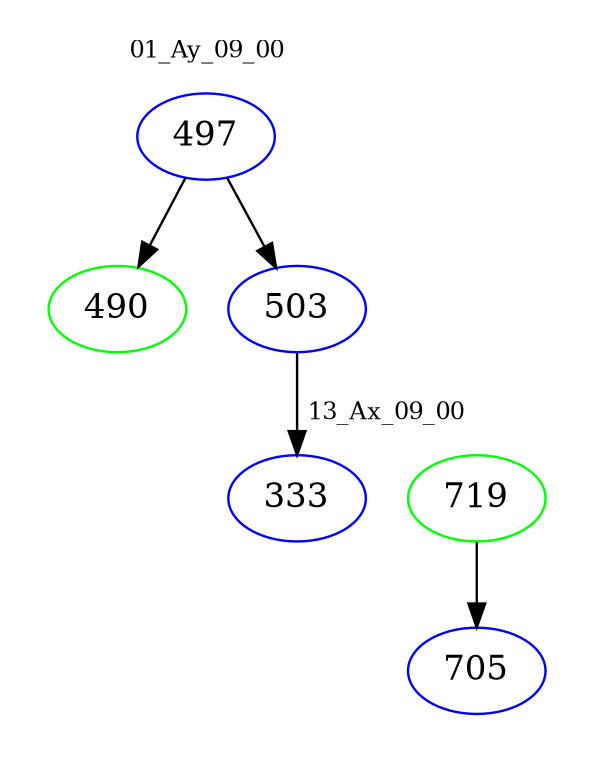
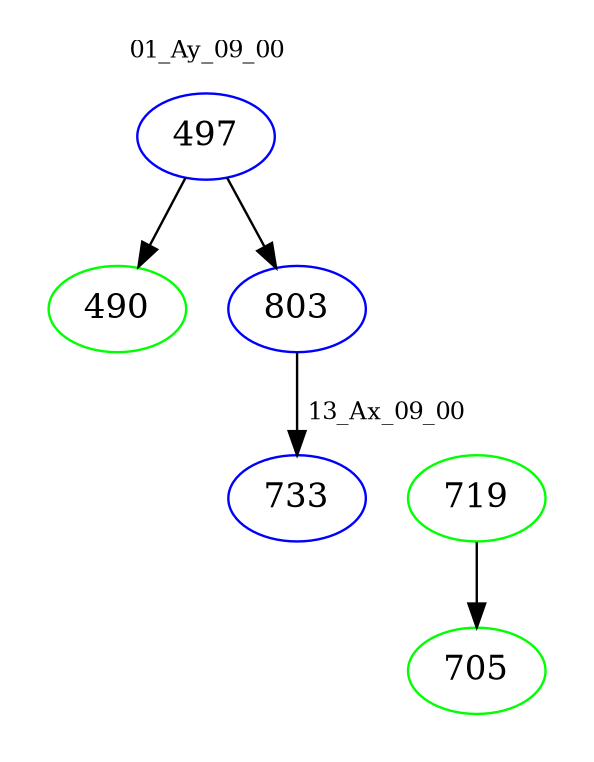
node "503": label "503" -> "803"
node "333": label "333" -> "733"
node "705": color blue -> green
